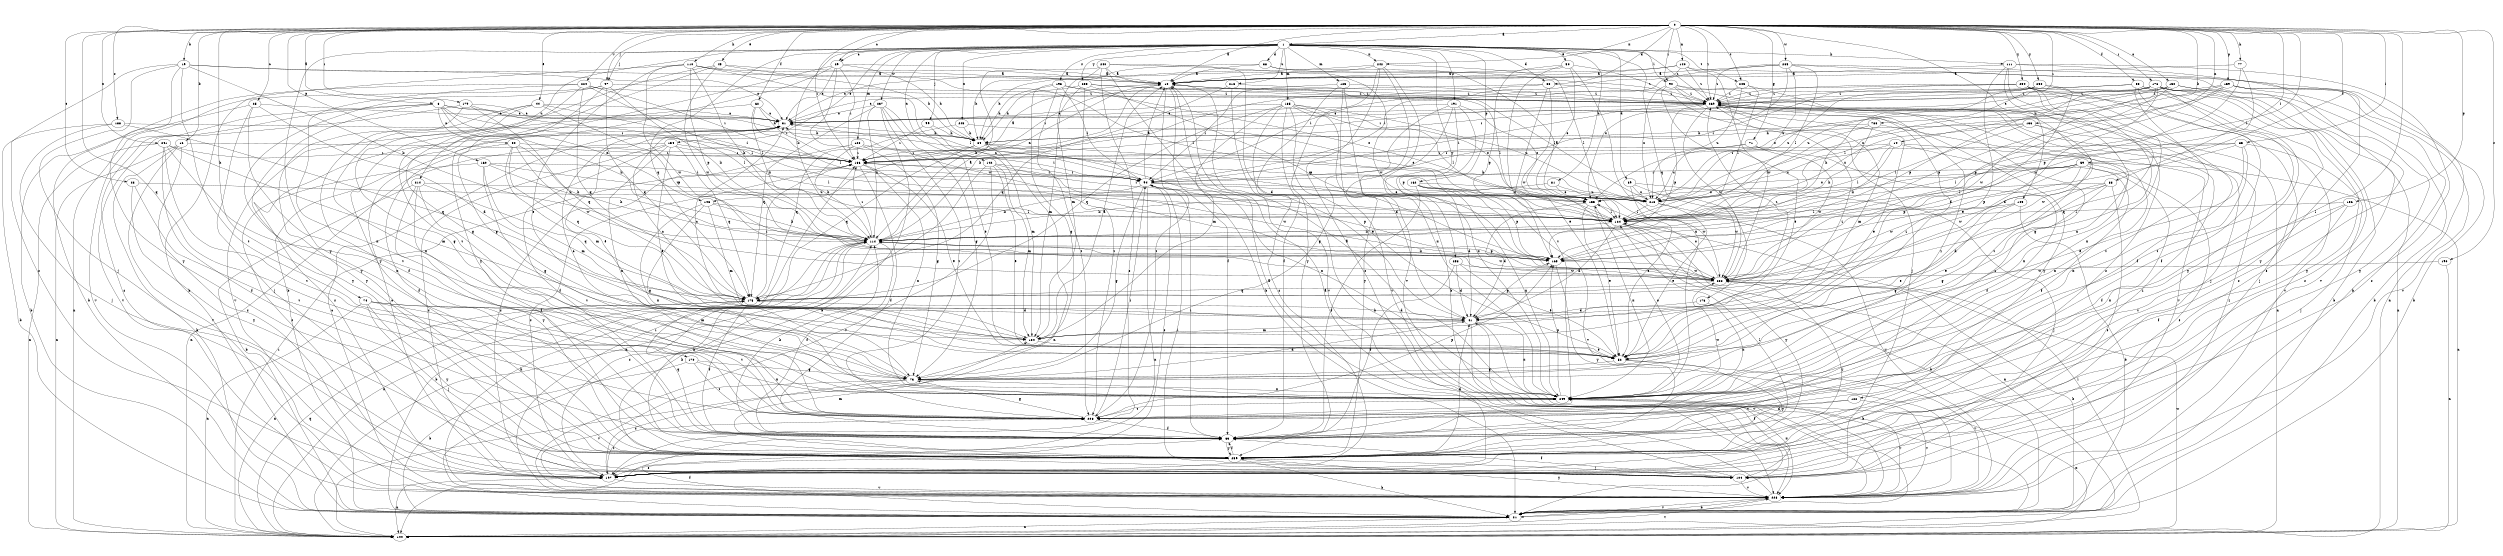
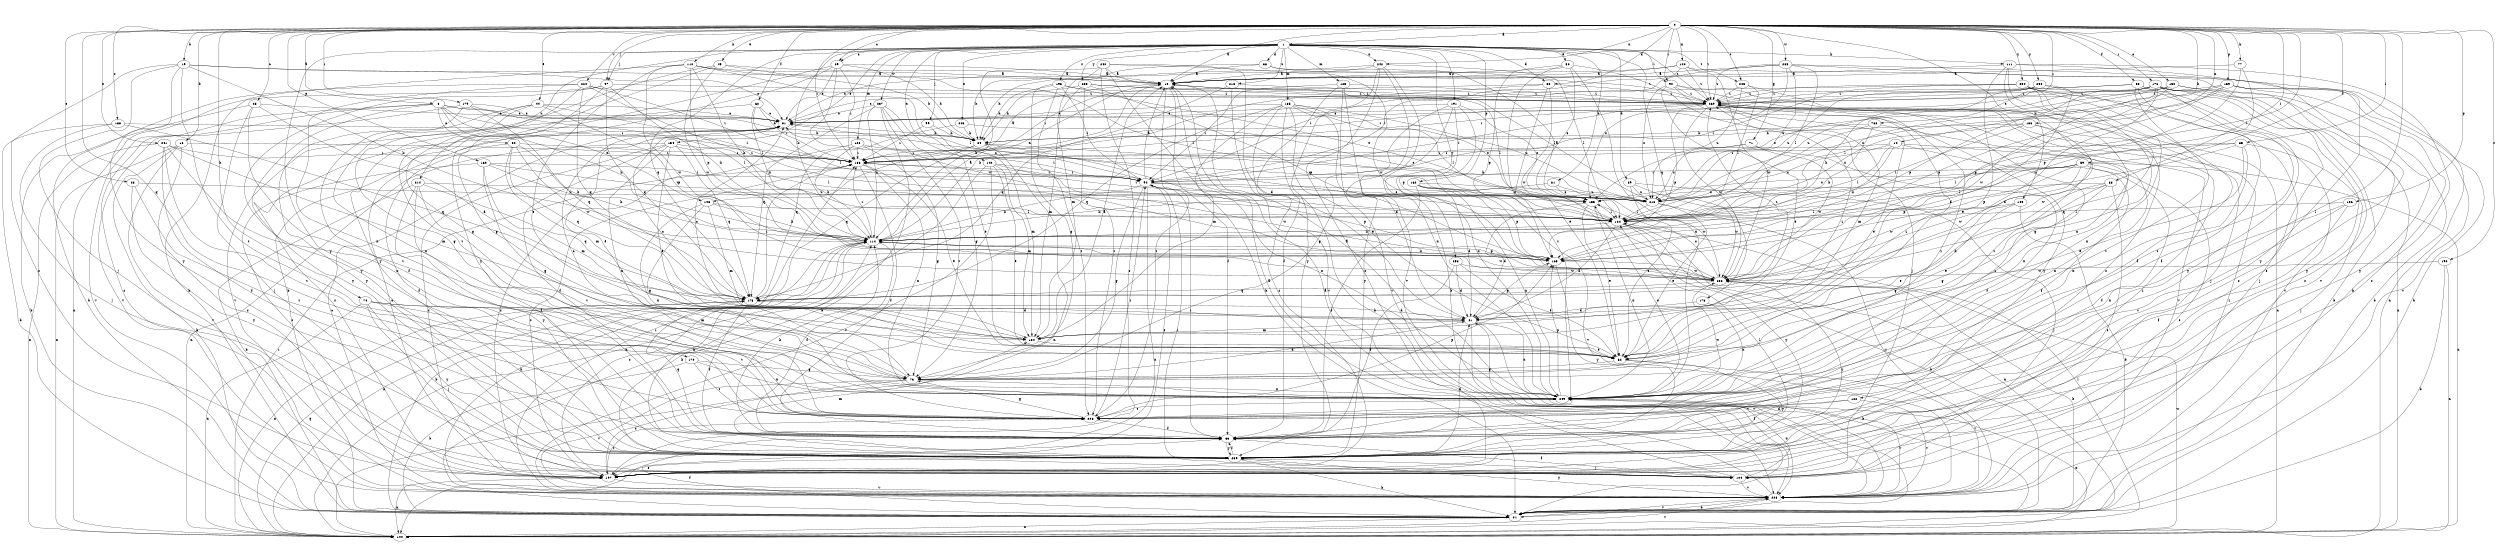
edge "154" -> "186": label "l" -> "r"
edge "190" -> "21": added, label "b"
